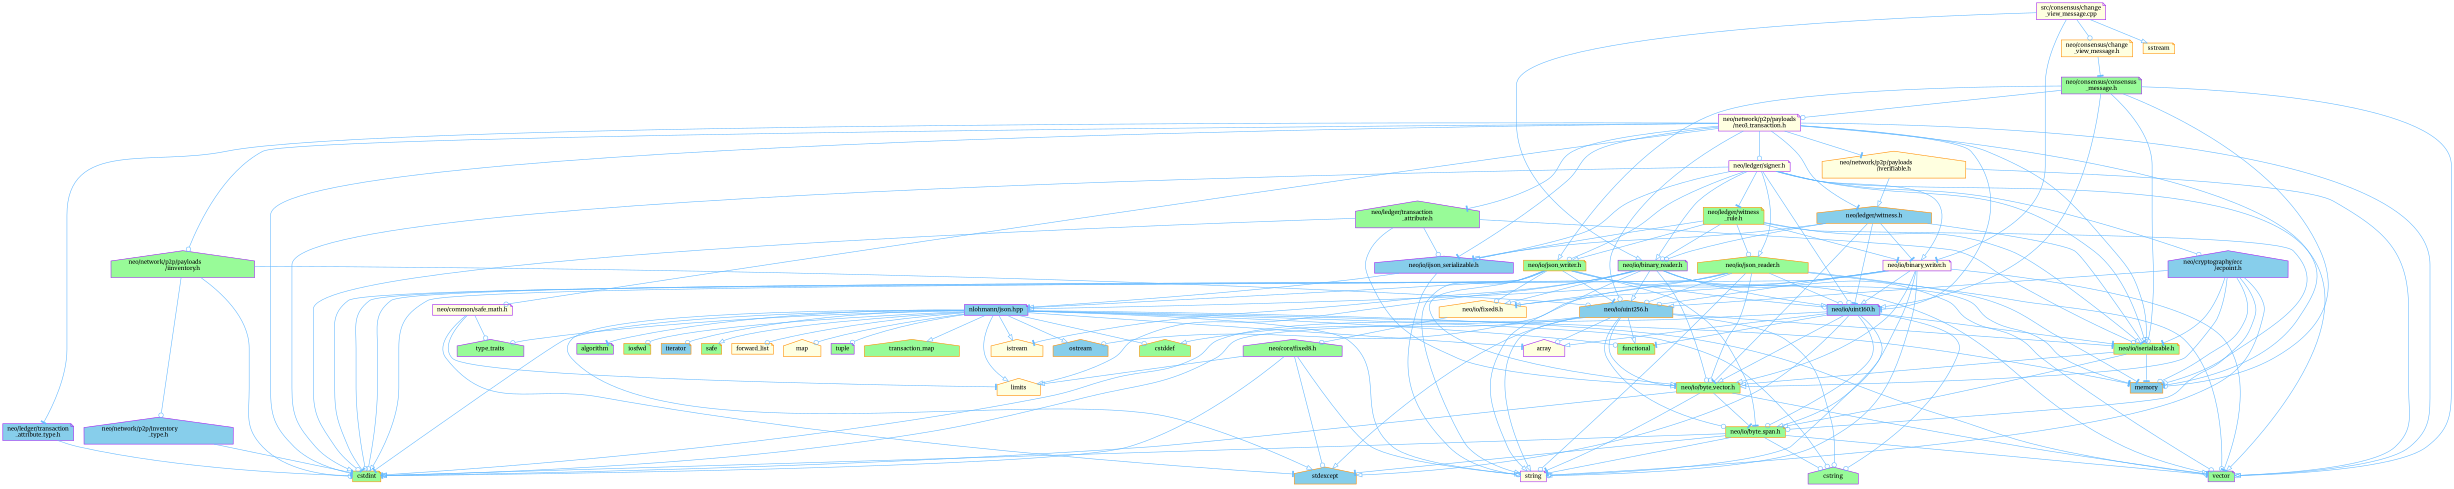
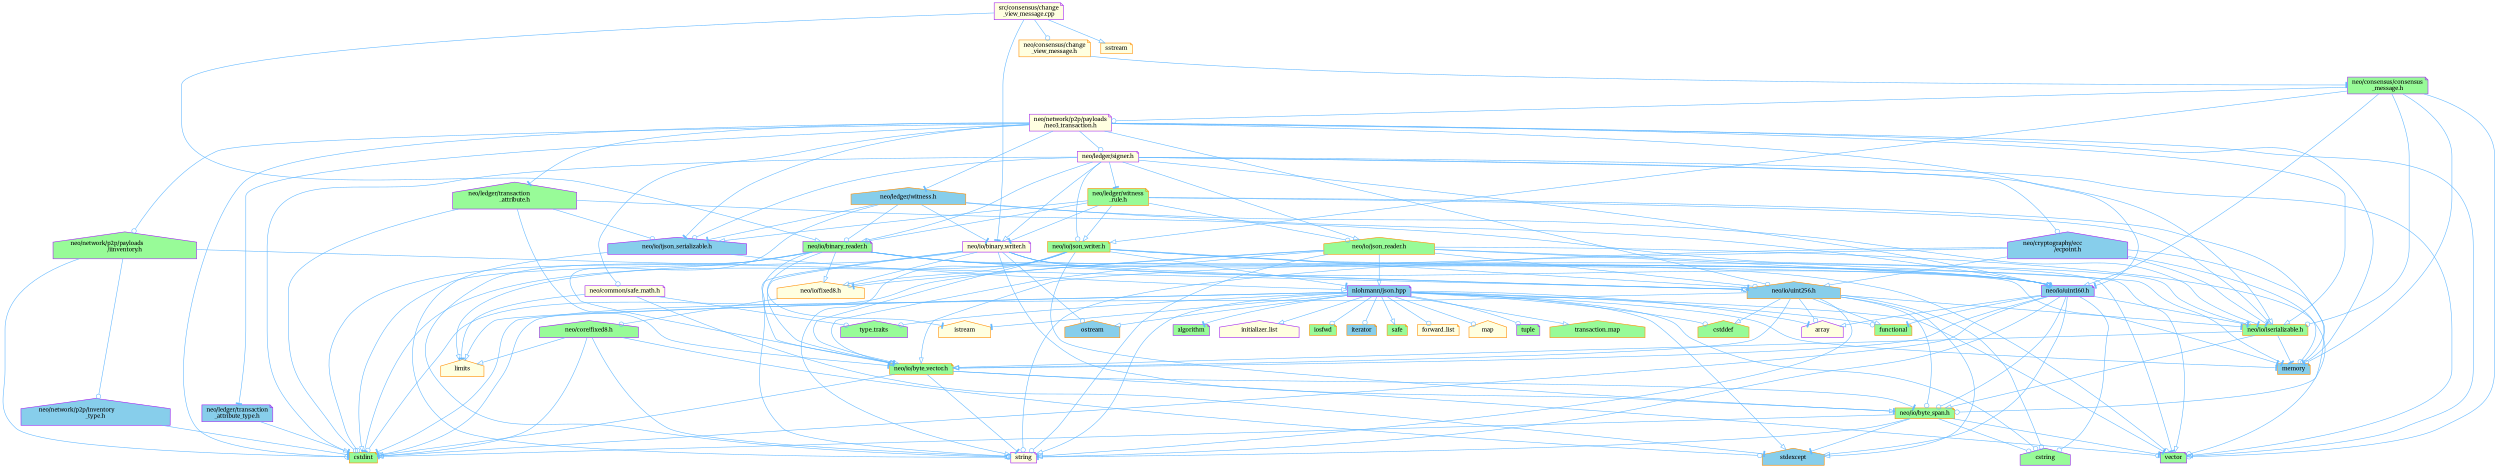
node "neo/network/p2p/payloads /iverifiable.h": removed
edge "nlohmann/json.hpp" -> "istream": arrowhead onormal -> tee
node "initializer_list": added
